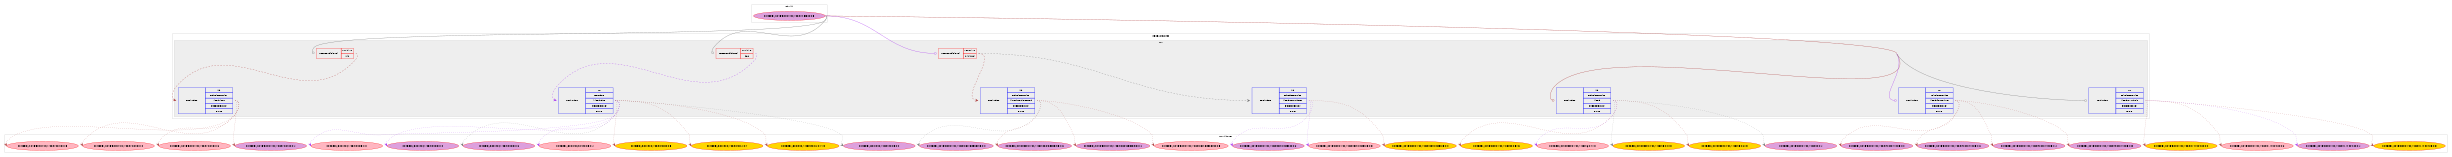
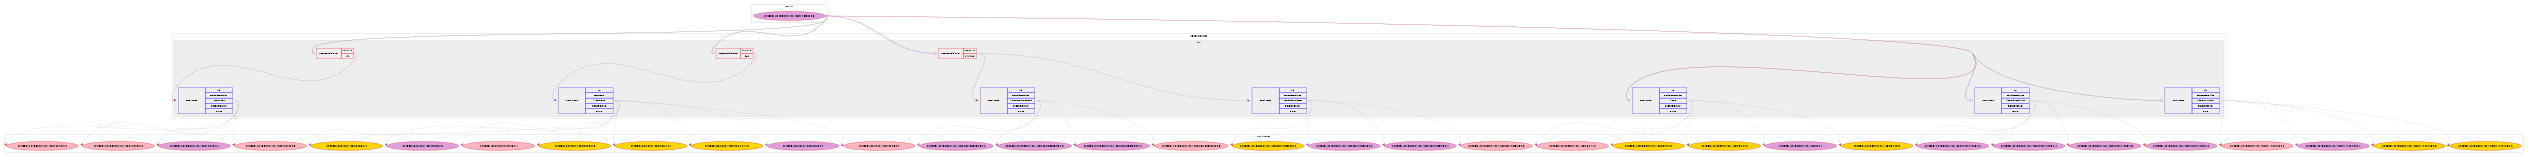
node "portage://app-doc/kicad-doc-5.1.0": fillcolor plum -> gold
node "portage://sci-electronics/kicad-templates-5.1.4": added
node "portage://sci-electronics/kicad-5.1.0-r1": label "portage://sci-electronics/kicad-5.1.0-r1" -> "portage://use-electronics/kicad-5.1.0-r1"
